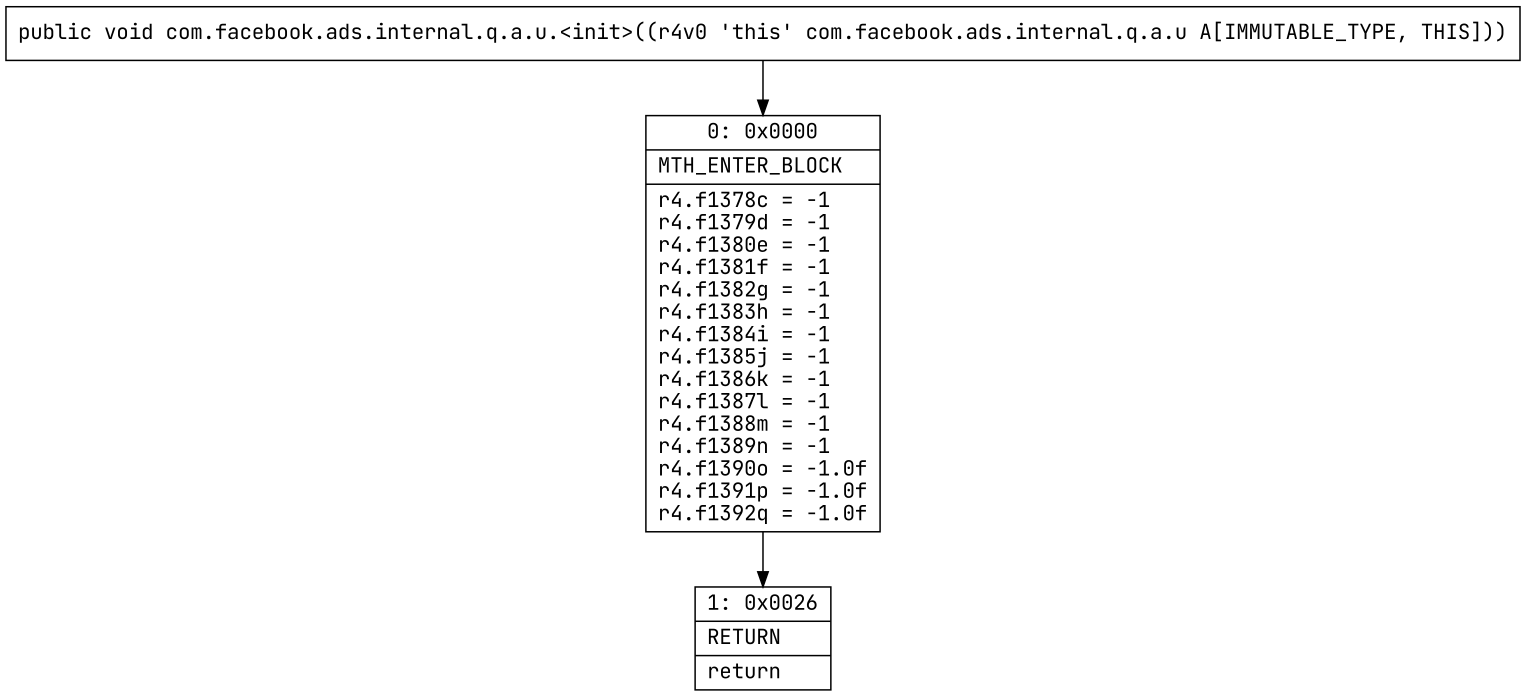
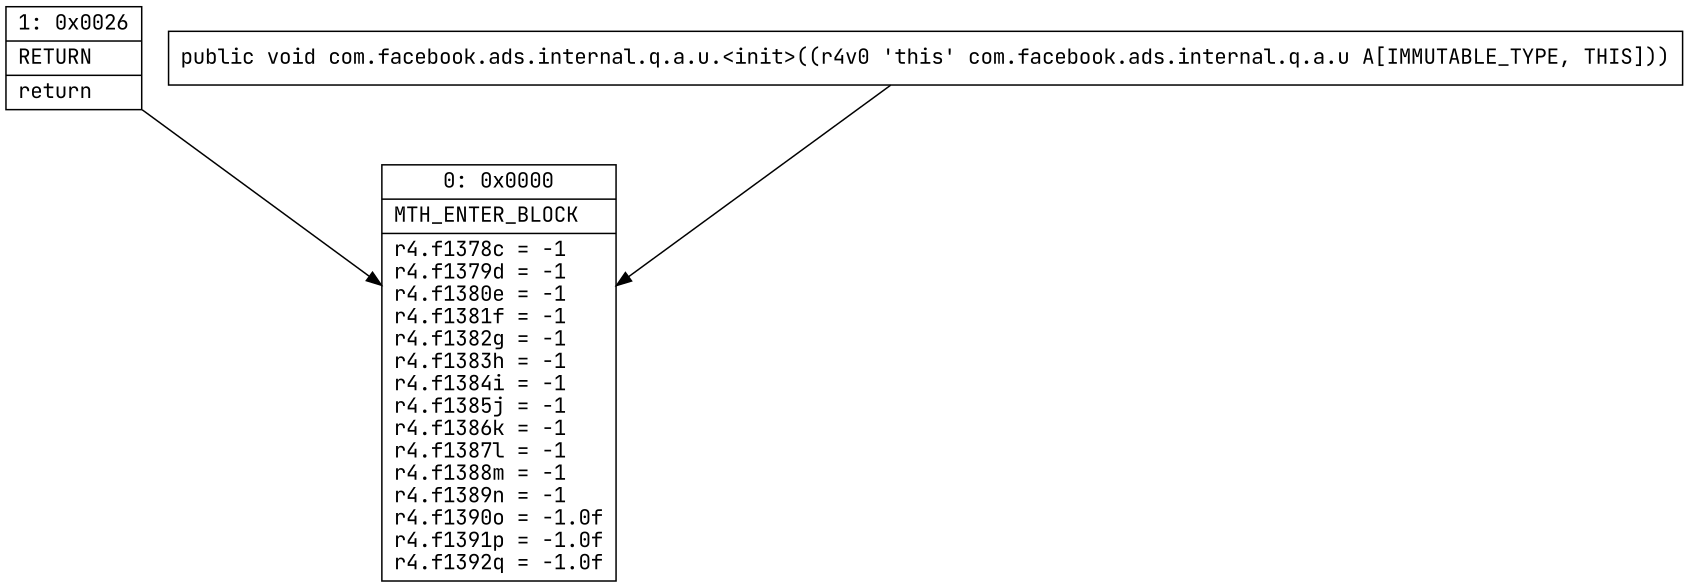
edge "0: 0x0000" -> "1: 0x0026": reversed
